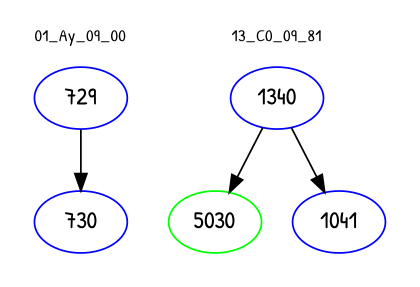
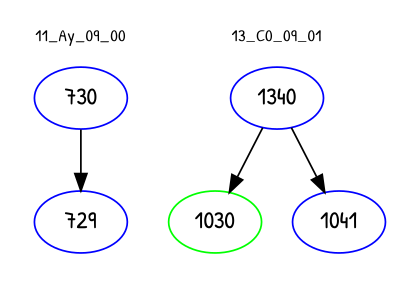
cluster "01_Ay_09_00": label "01_Ay_09_00" -> "11_Ay_09_00"
cluster "13_C0_09_81": label "13_C0_09_81" -> "13_C0_09_01"
edge "729" -> "730": reversed
node "5030": label "5030" -> "1030"
